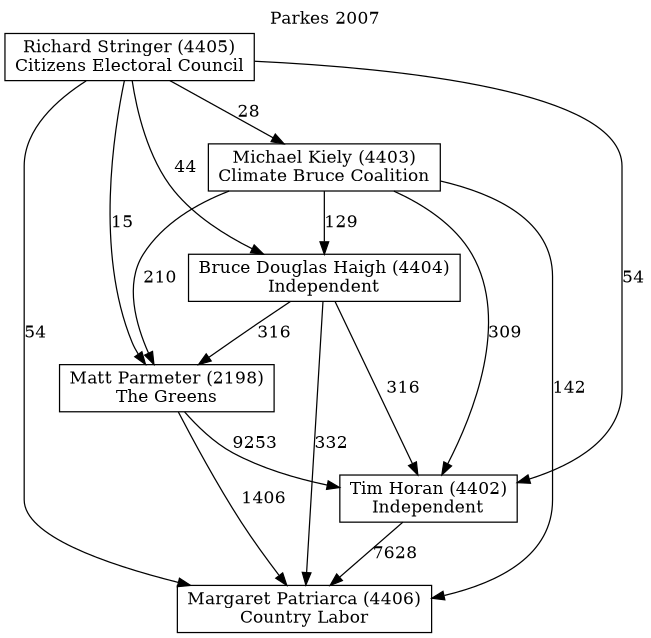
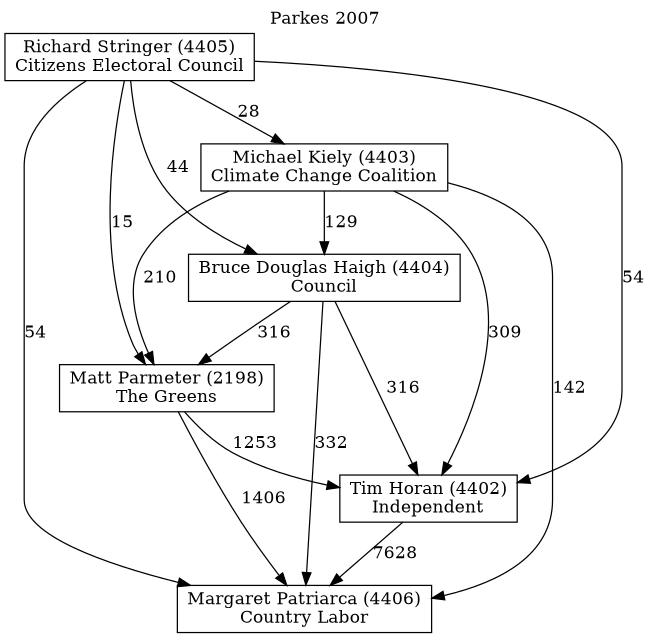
node "Michael Kiely (4403) Climate Bruce Coalition": label "Michael Kiely (4403) Climate Bruce Coalition" -> "Michael Kiely (4403) Climate Change Coalition"
node "Bruce Douglas Haigh (4404) Independent": label "Bruce Douglas Haigh (4404) Independent" -> "Bruce Douglas Haigh (4404) Council"
edge "Matt Parmeter (2198) The Greens" -> "Tim Horan (4402) Independent": label "9253" -> "1253"
